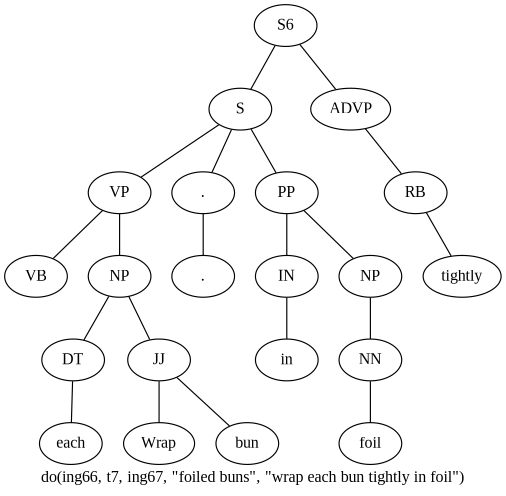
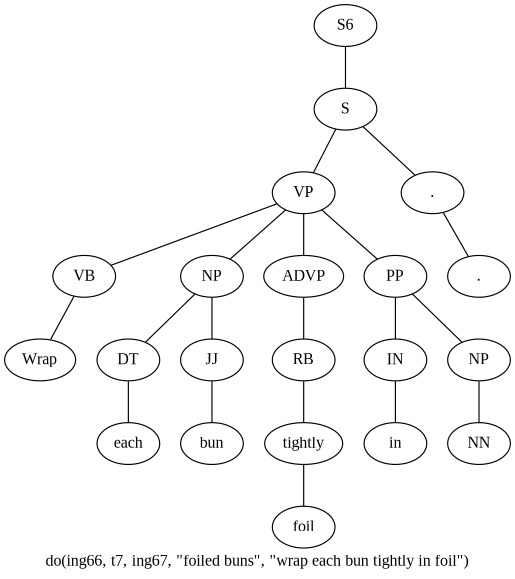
edge "S6" -- "ADVP": now "VP" -- "ADVP"
edge "S" -- "PP": now "VP" -- "PP"
edge "JJ" -- "Wrap": now "VB" -- "Wrap"
edge "NN" -- "foil": now "tightly" -- "foil"
